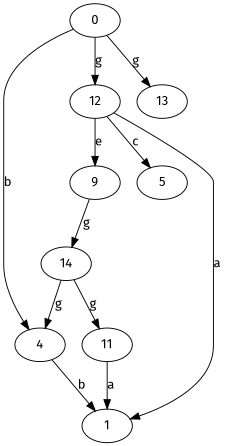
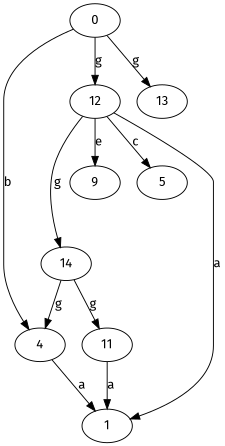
edge "9" -> "14": now "12" -> "14"
edge "4" -> "1": label "b" -> "a"
